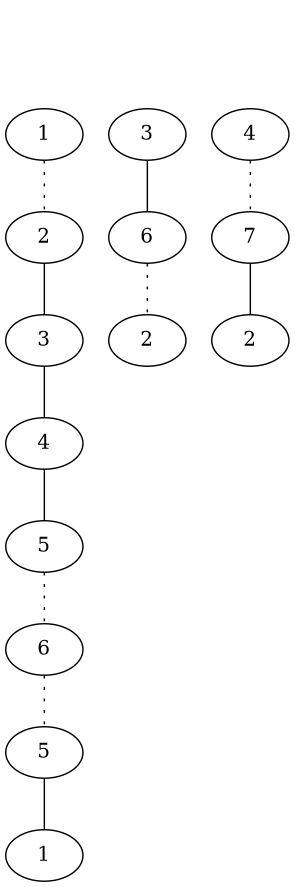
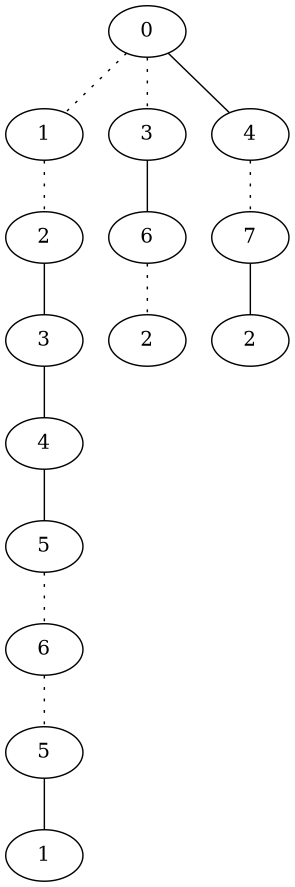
node "0": added
